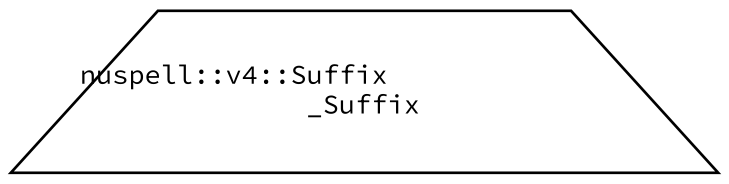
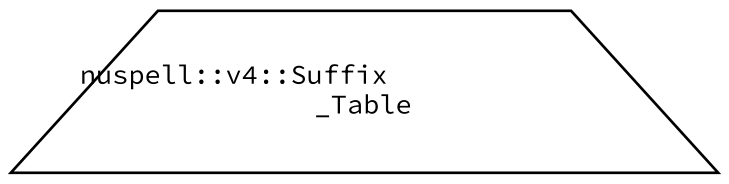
node "nuspell::v4::Suffix _Suffix": label "nuspell::v4::Suffix _Suffix" -> "nuspell::v4::Suffix _Table"
